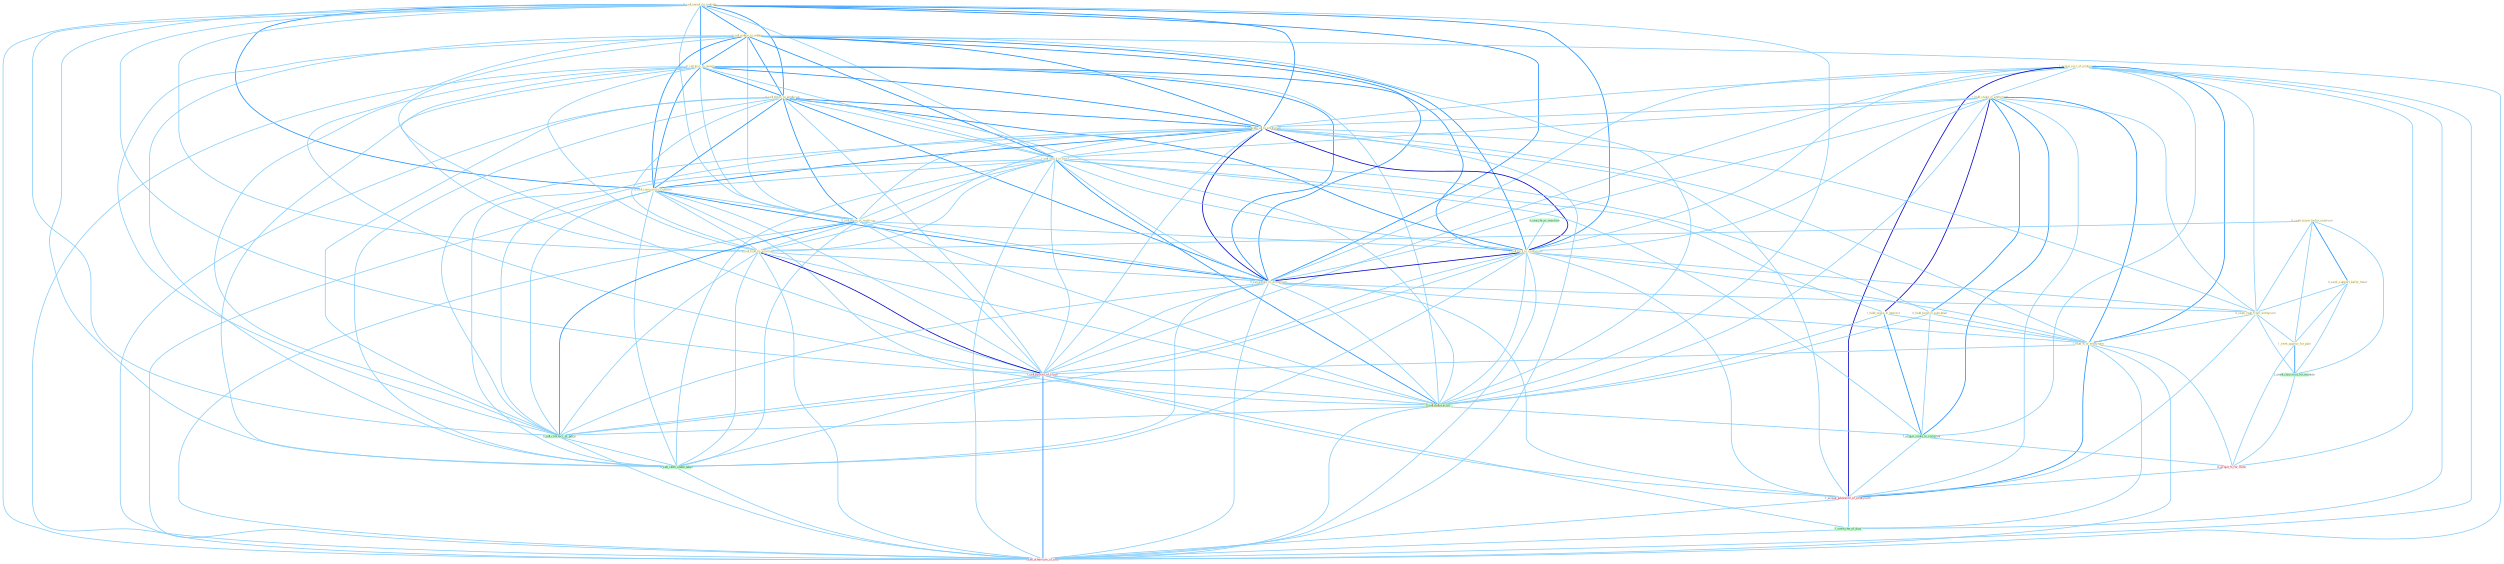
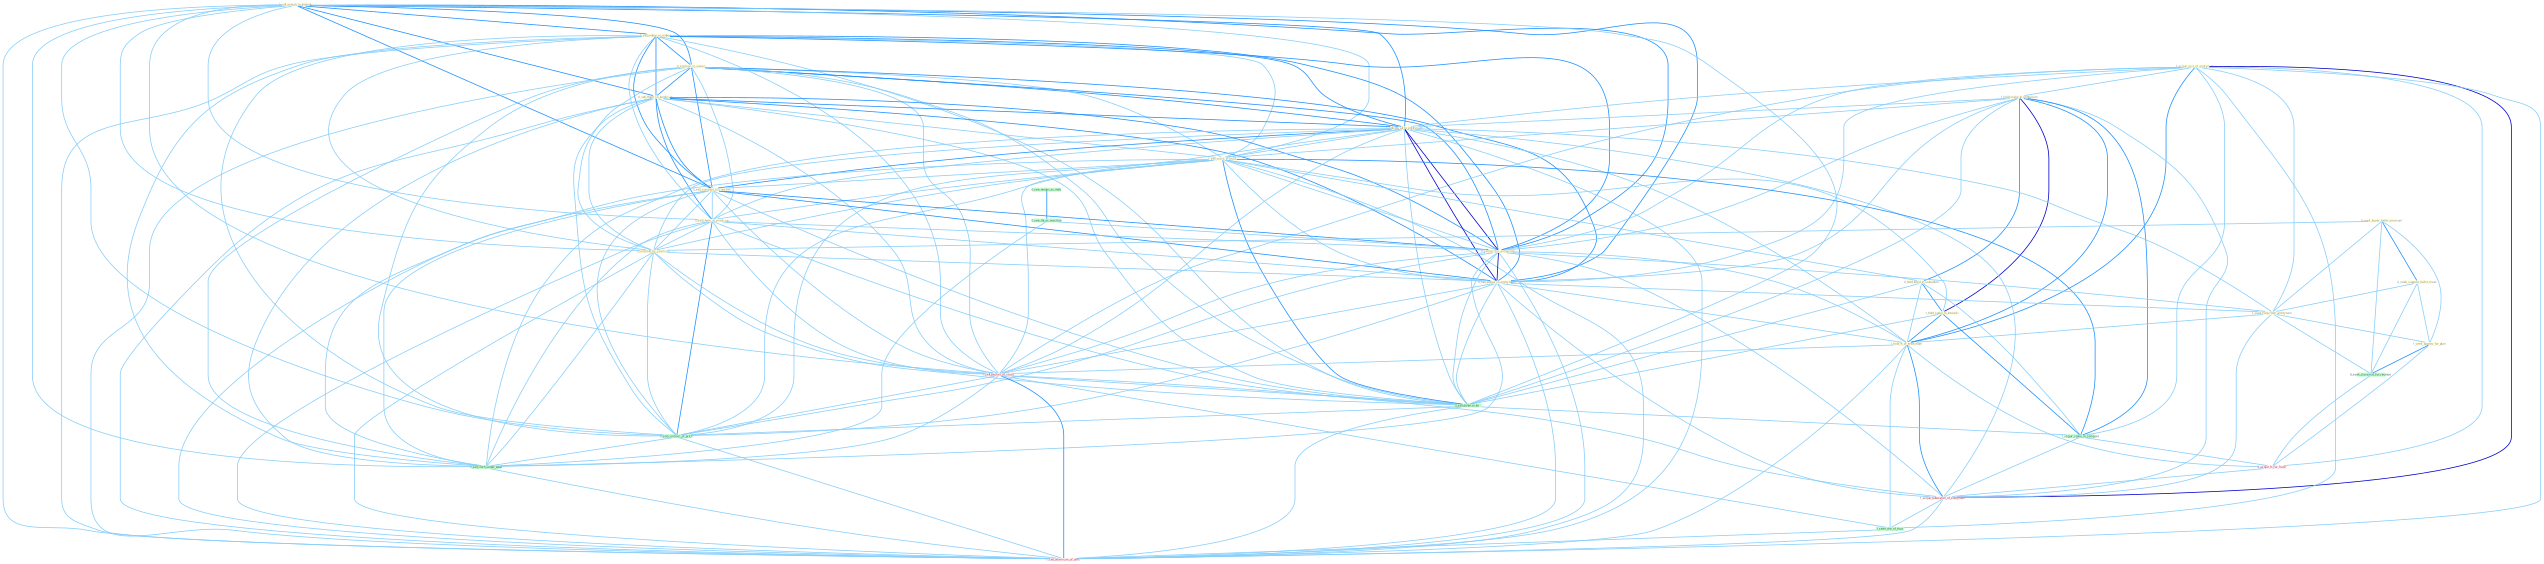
edge "1_sell_million_to_million" -- "1_sell_stock_in_trust": color #1e90ff -> #87cefa
edge "1_hold_stake_in_entitynam" -- "0_seek_help_from_entitynam": removed
node "0_see_resign_as_indic": added
edge "1_sell_stock_in_trust" -- "1_acquir_stake_in_compani": color #87cefa -> #1e90ff
edge "0_sell_compani_to_concern" -- "0_sell_facil_to_entitynam": added
edge "0_individu_all_to_entitynam" -- "0_sell_dollar_in_lot": added
edge "0_hold_bond_in_subsidiari" -- "1_hold_stake_in_interest": added
edge "0_sell_hold_by_yearnum" -- "1_sell_basket_of_stock": color #0000cd -> #87cefa
edge "1_hold_stake_in_interest" -- "1_hold_%_of_entitynam": color #87cefa -> #1e90ff
node "0_sell_dollar_in_lot": fontcolor #b22222 -> #2f4f4f
edge "0_sell_adhes_to_entitynam" -- "0_sell_cloth_under_label": now "0_see_thi_as_reaction" -- "0_sell_cloth_under_label"
